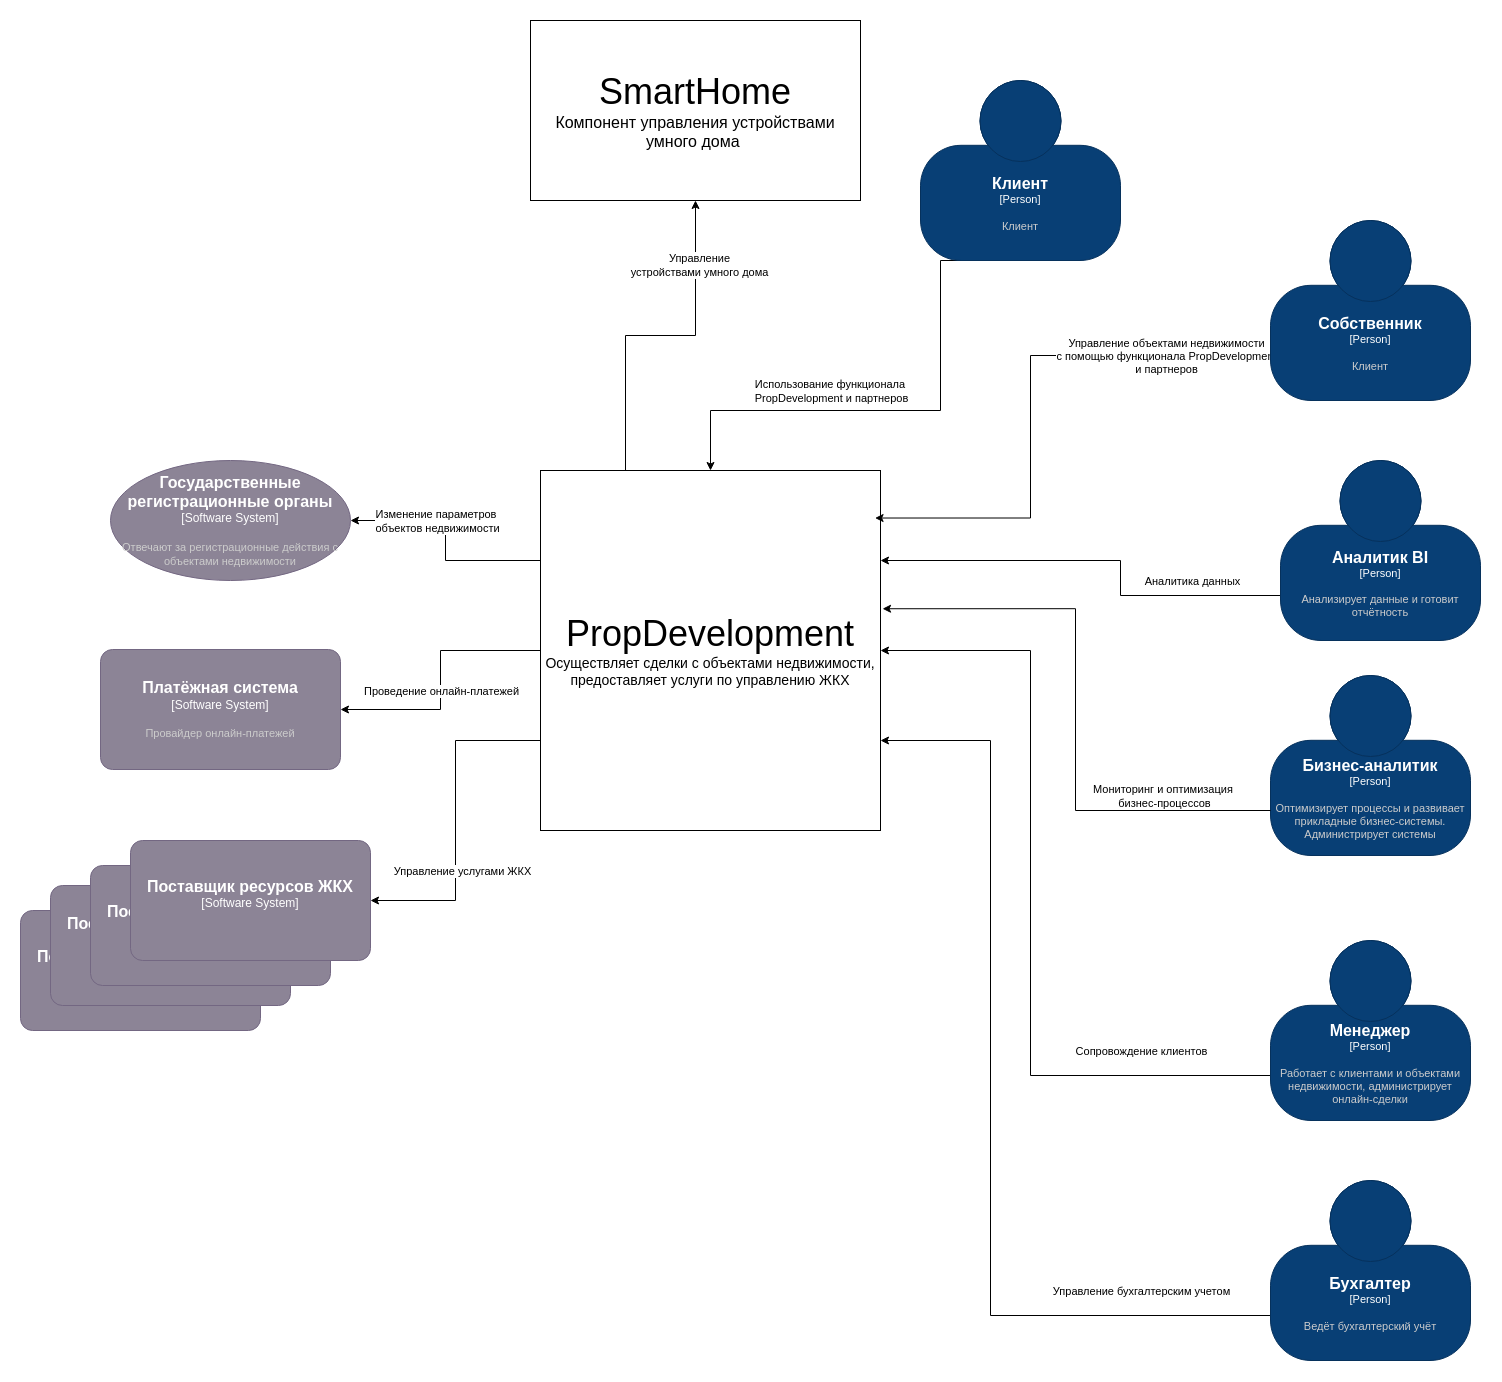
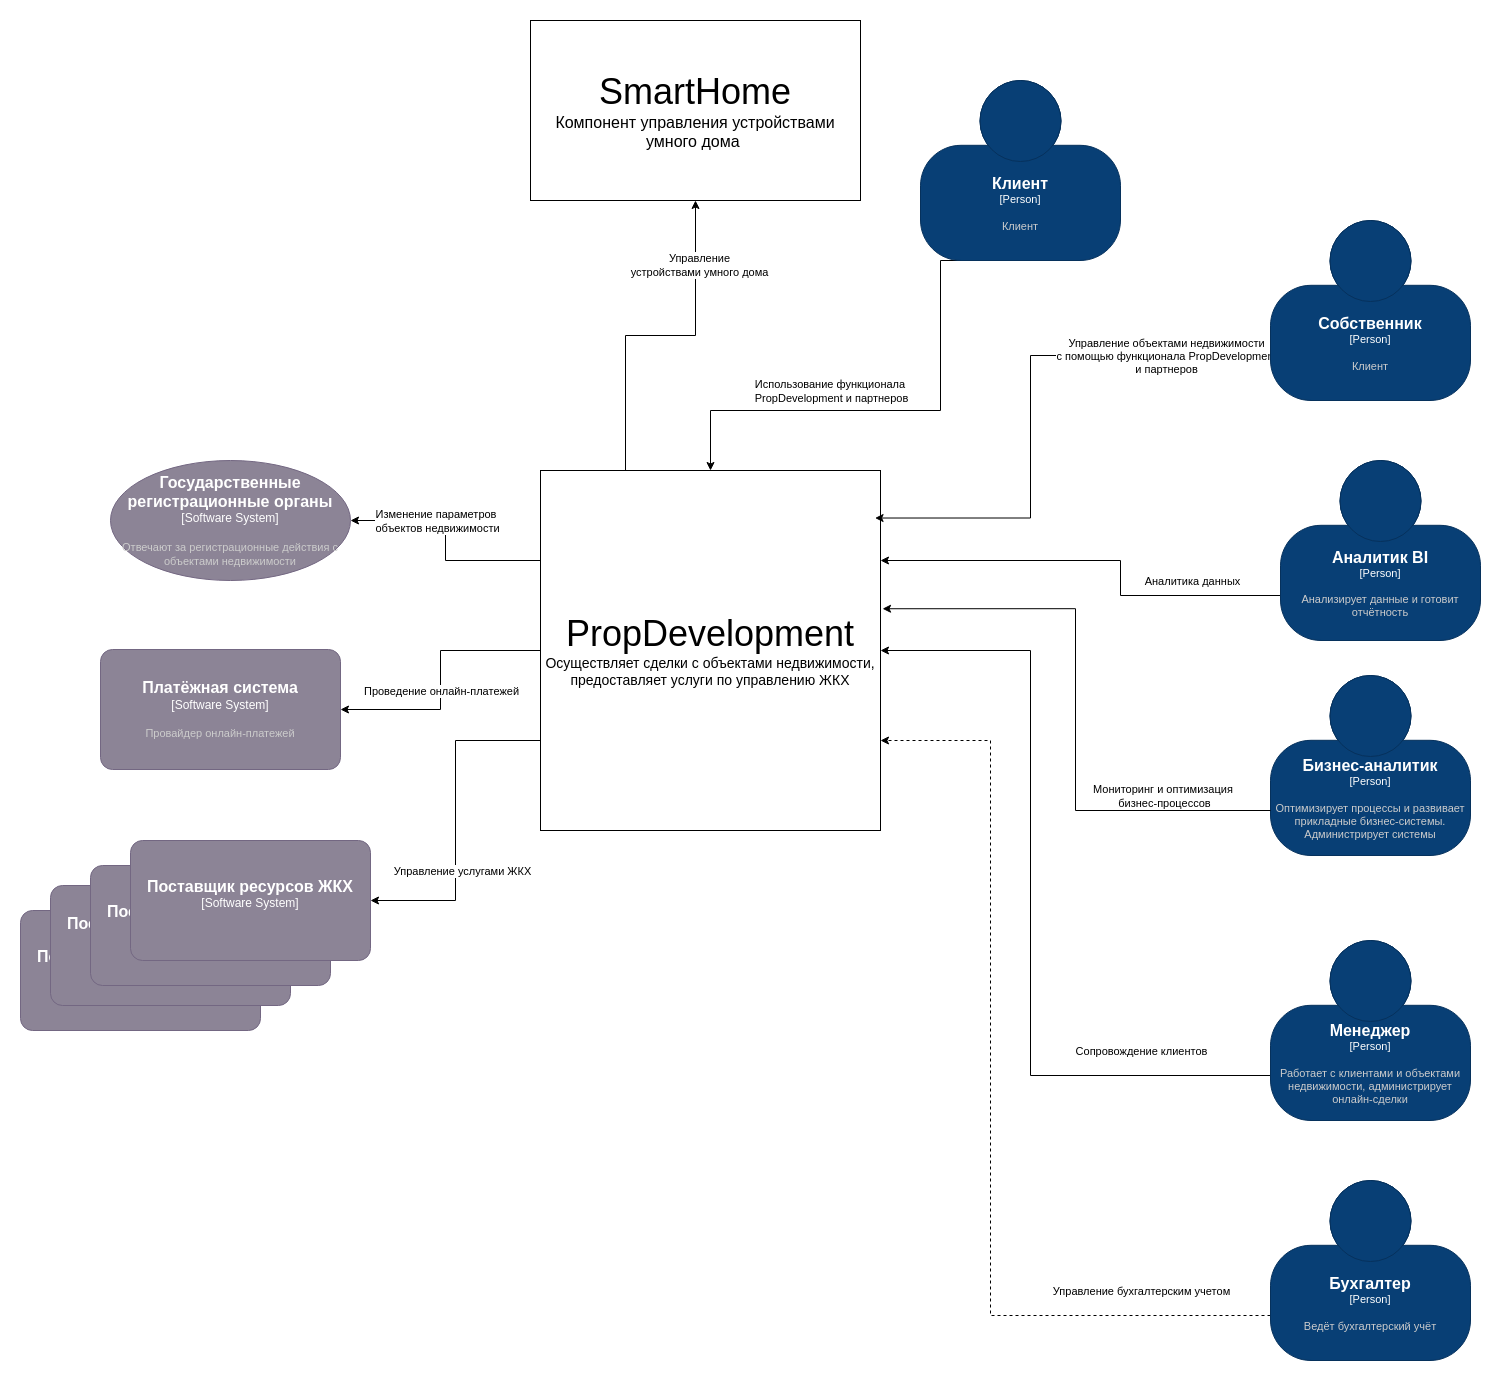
edge "Бухгалтер [Person] Ведёт бухгалтерский учёт" -> "PropDevelopment Осуществляет сделки с объектами недвижимости, предоставляет услуги по управлению ЖКХ": style solid -> dashed
